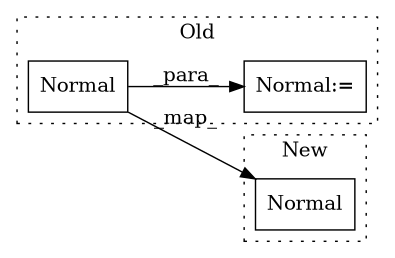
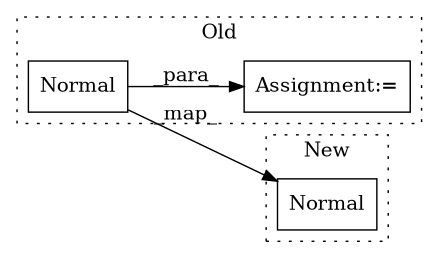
node "Normal:=": label "Normal:=" -> "Assignment:="
